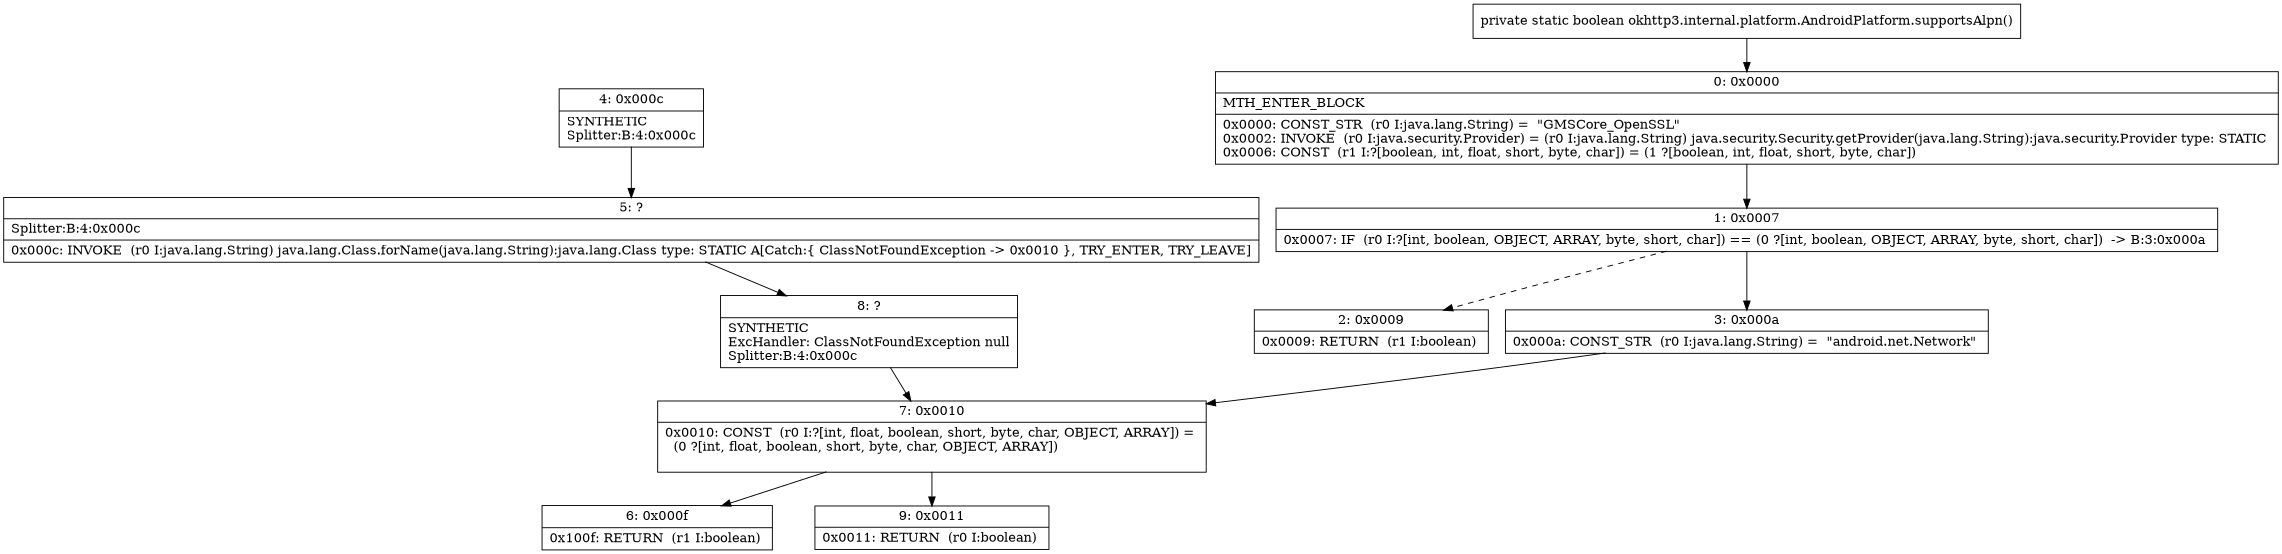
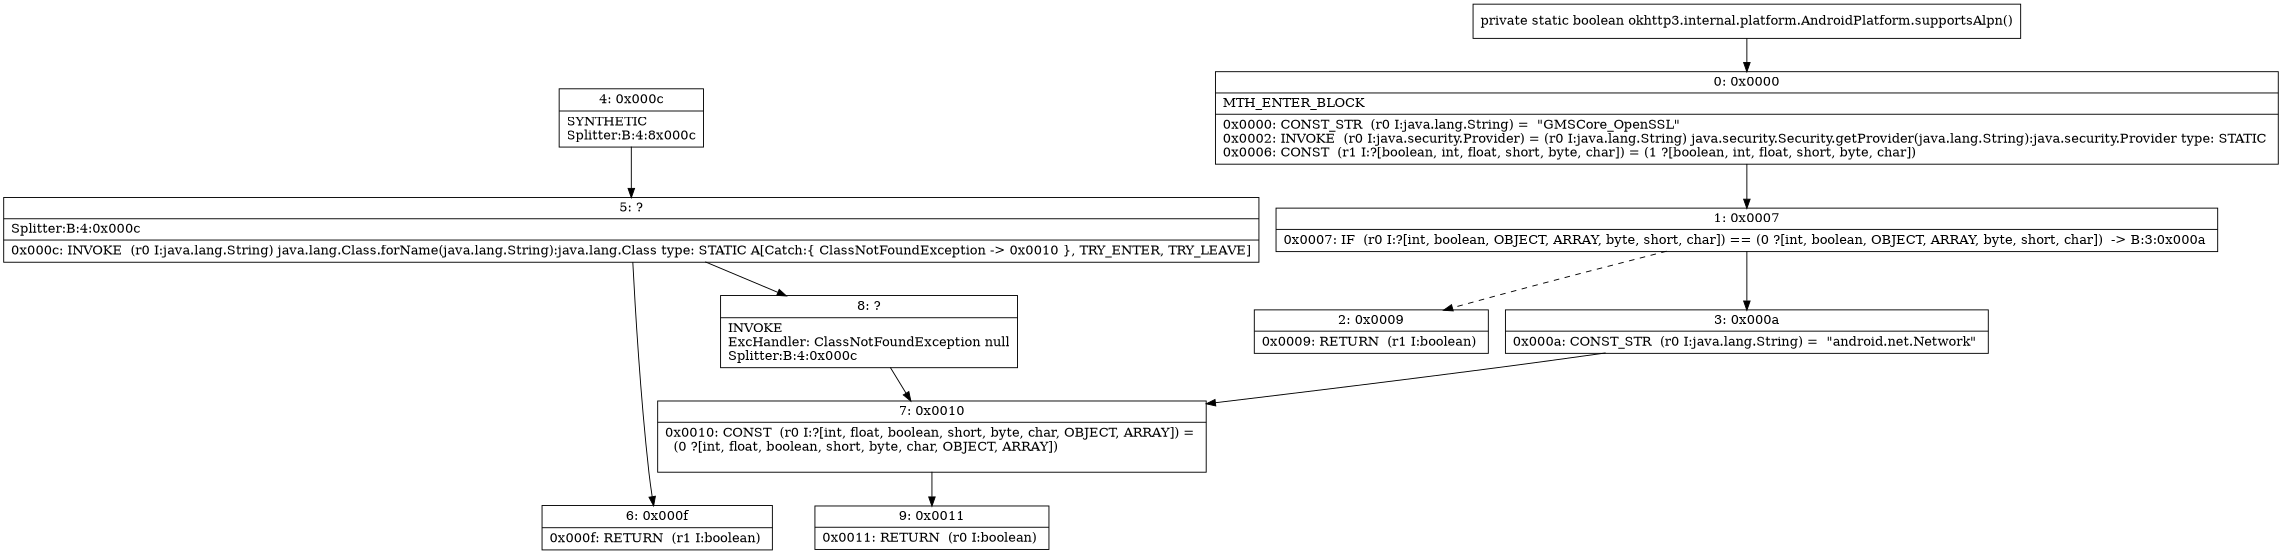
node "4: 0x000c": text "Splitter:B:4:0x000c" -> "Splitter:B:4:8x000c"
node "8: ?": text "SYNTHETIC" -> "INVOKE"
edge "7: 0x0010" -> "6: 0x000f": now "5: ?" -> "6: 0x000f"
node "6: 0x000f": text "0x100f: RETURN  (r1 I:boolean)" -> "0x000f: RETURN  (r1 I:boolean)"
